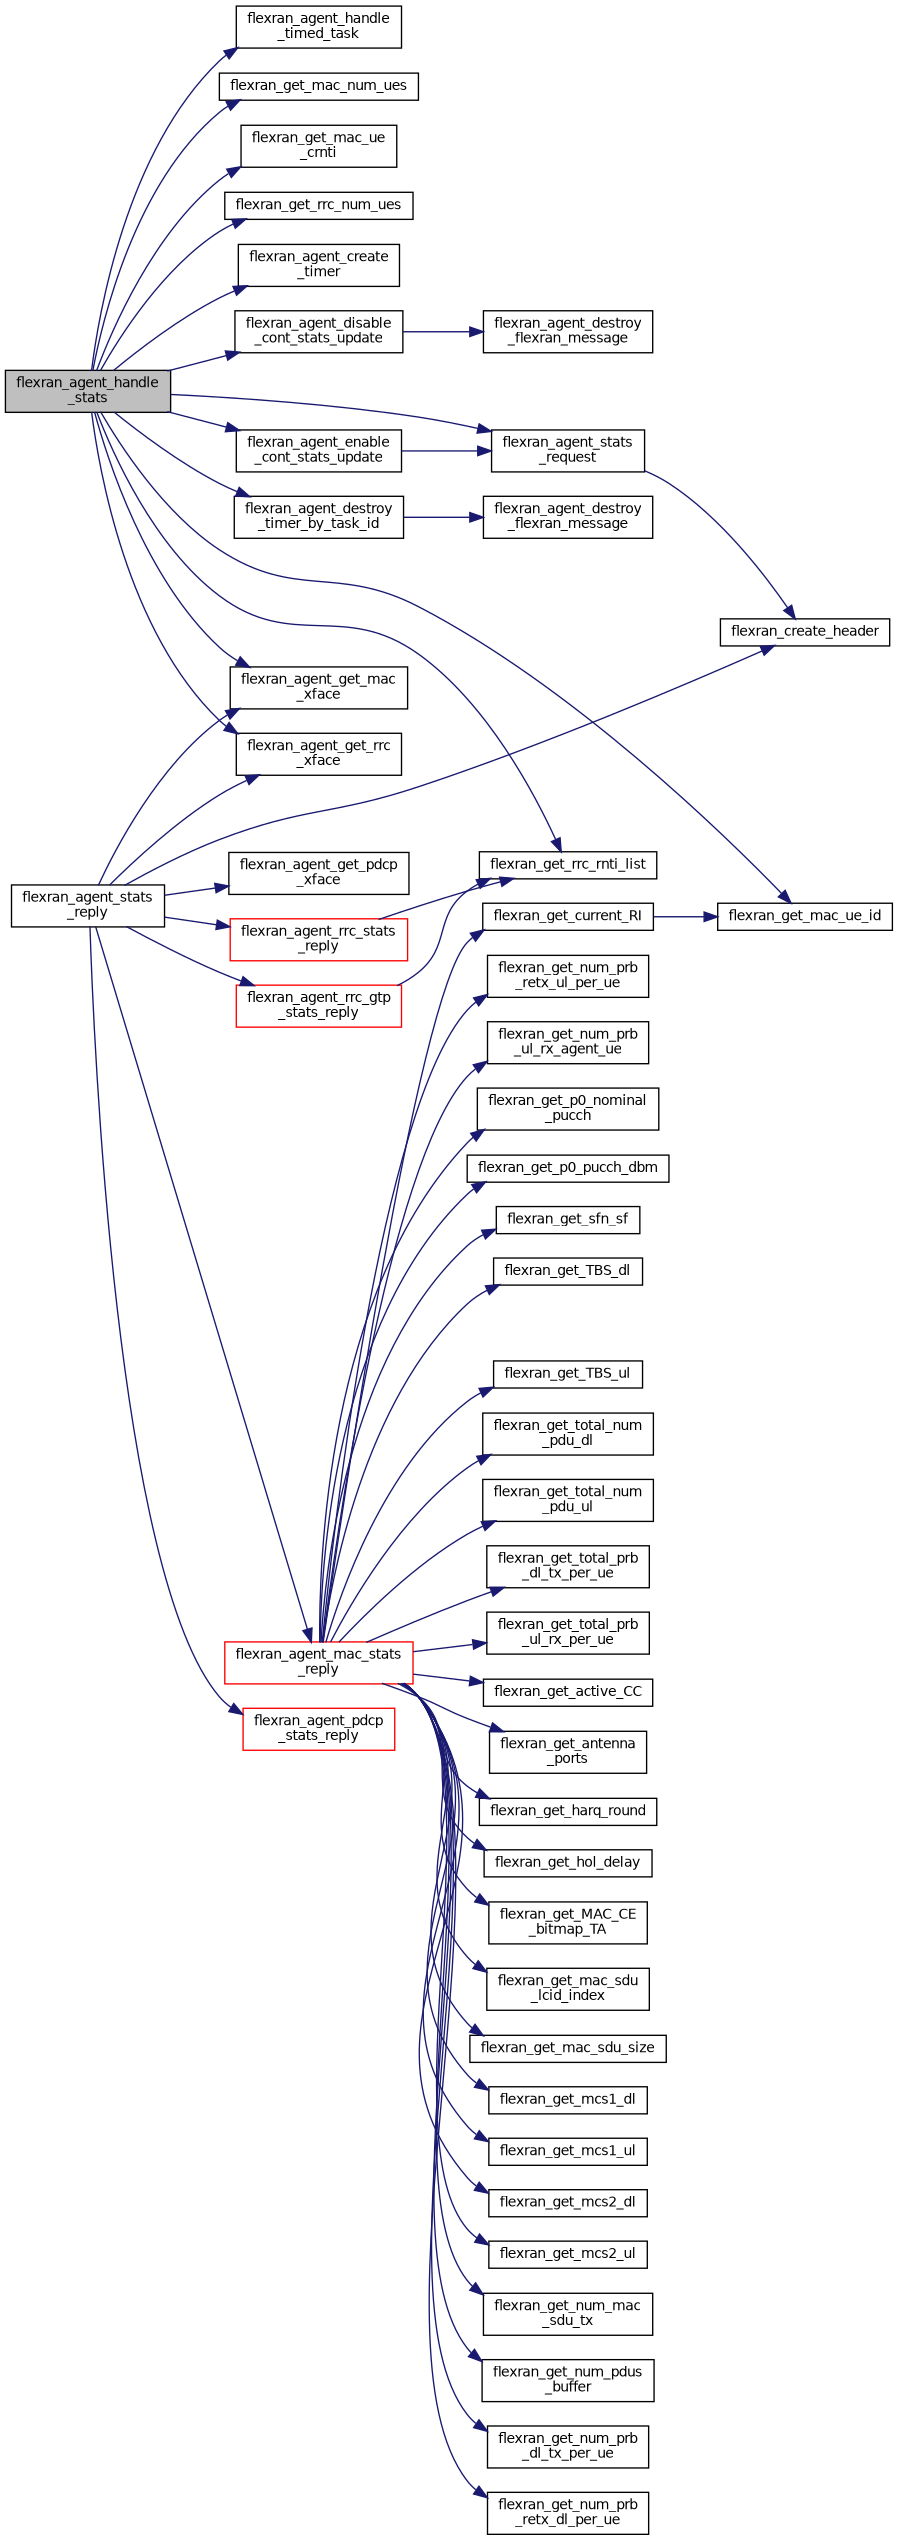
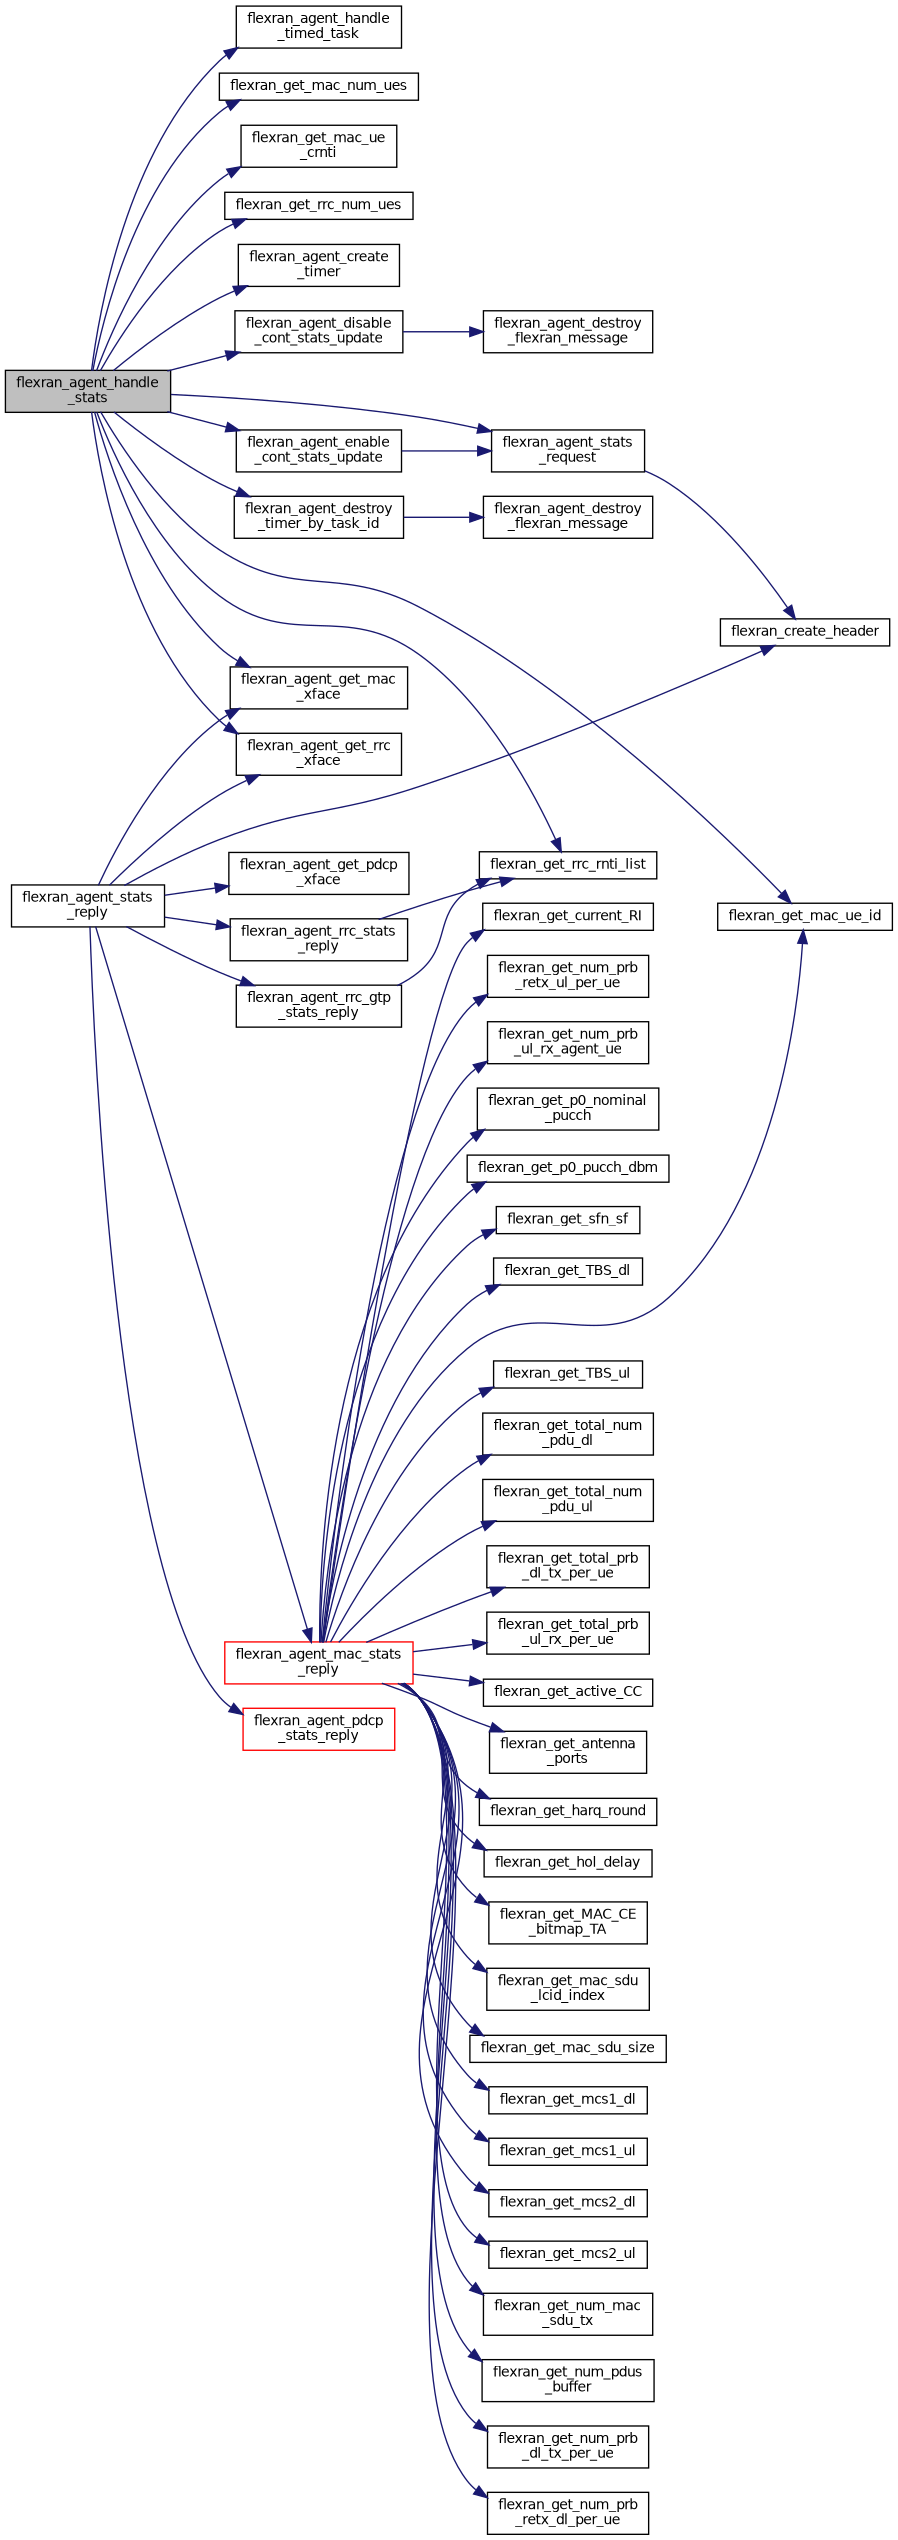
edge "flexran_get_current_RI" -> "flexran_get_mac_ue_id": now "flexran_agent_mac_stats _reply" -> "flexran_get_mac_ue_id"
node "flexran_agent_rrc_stats _reply": color red -> black
node "flexran_agent_rrc_gtp _stats_reply": color red -> black
